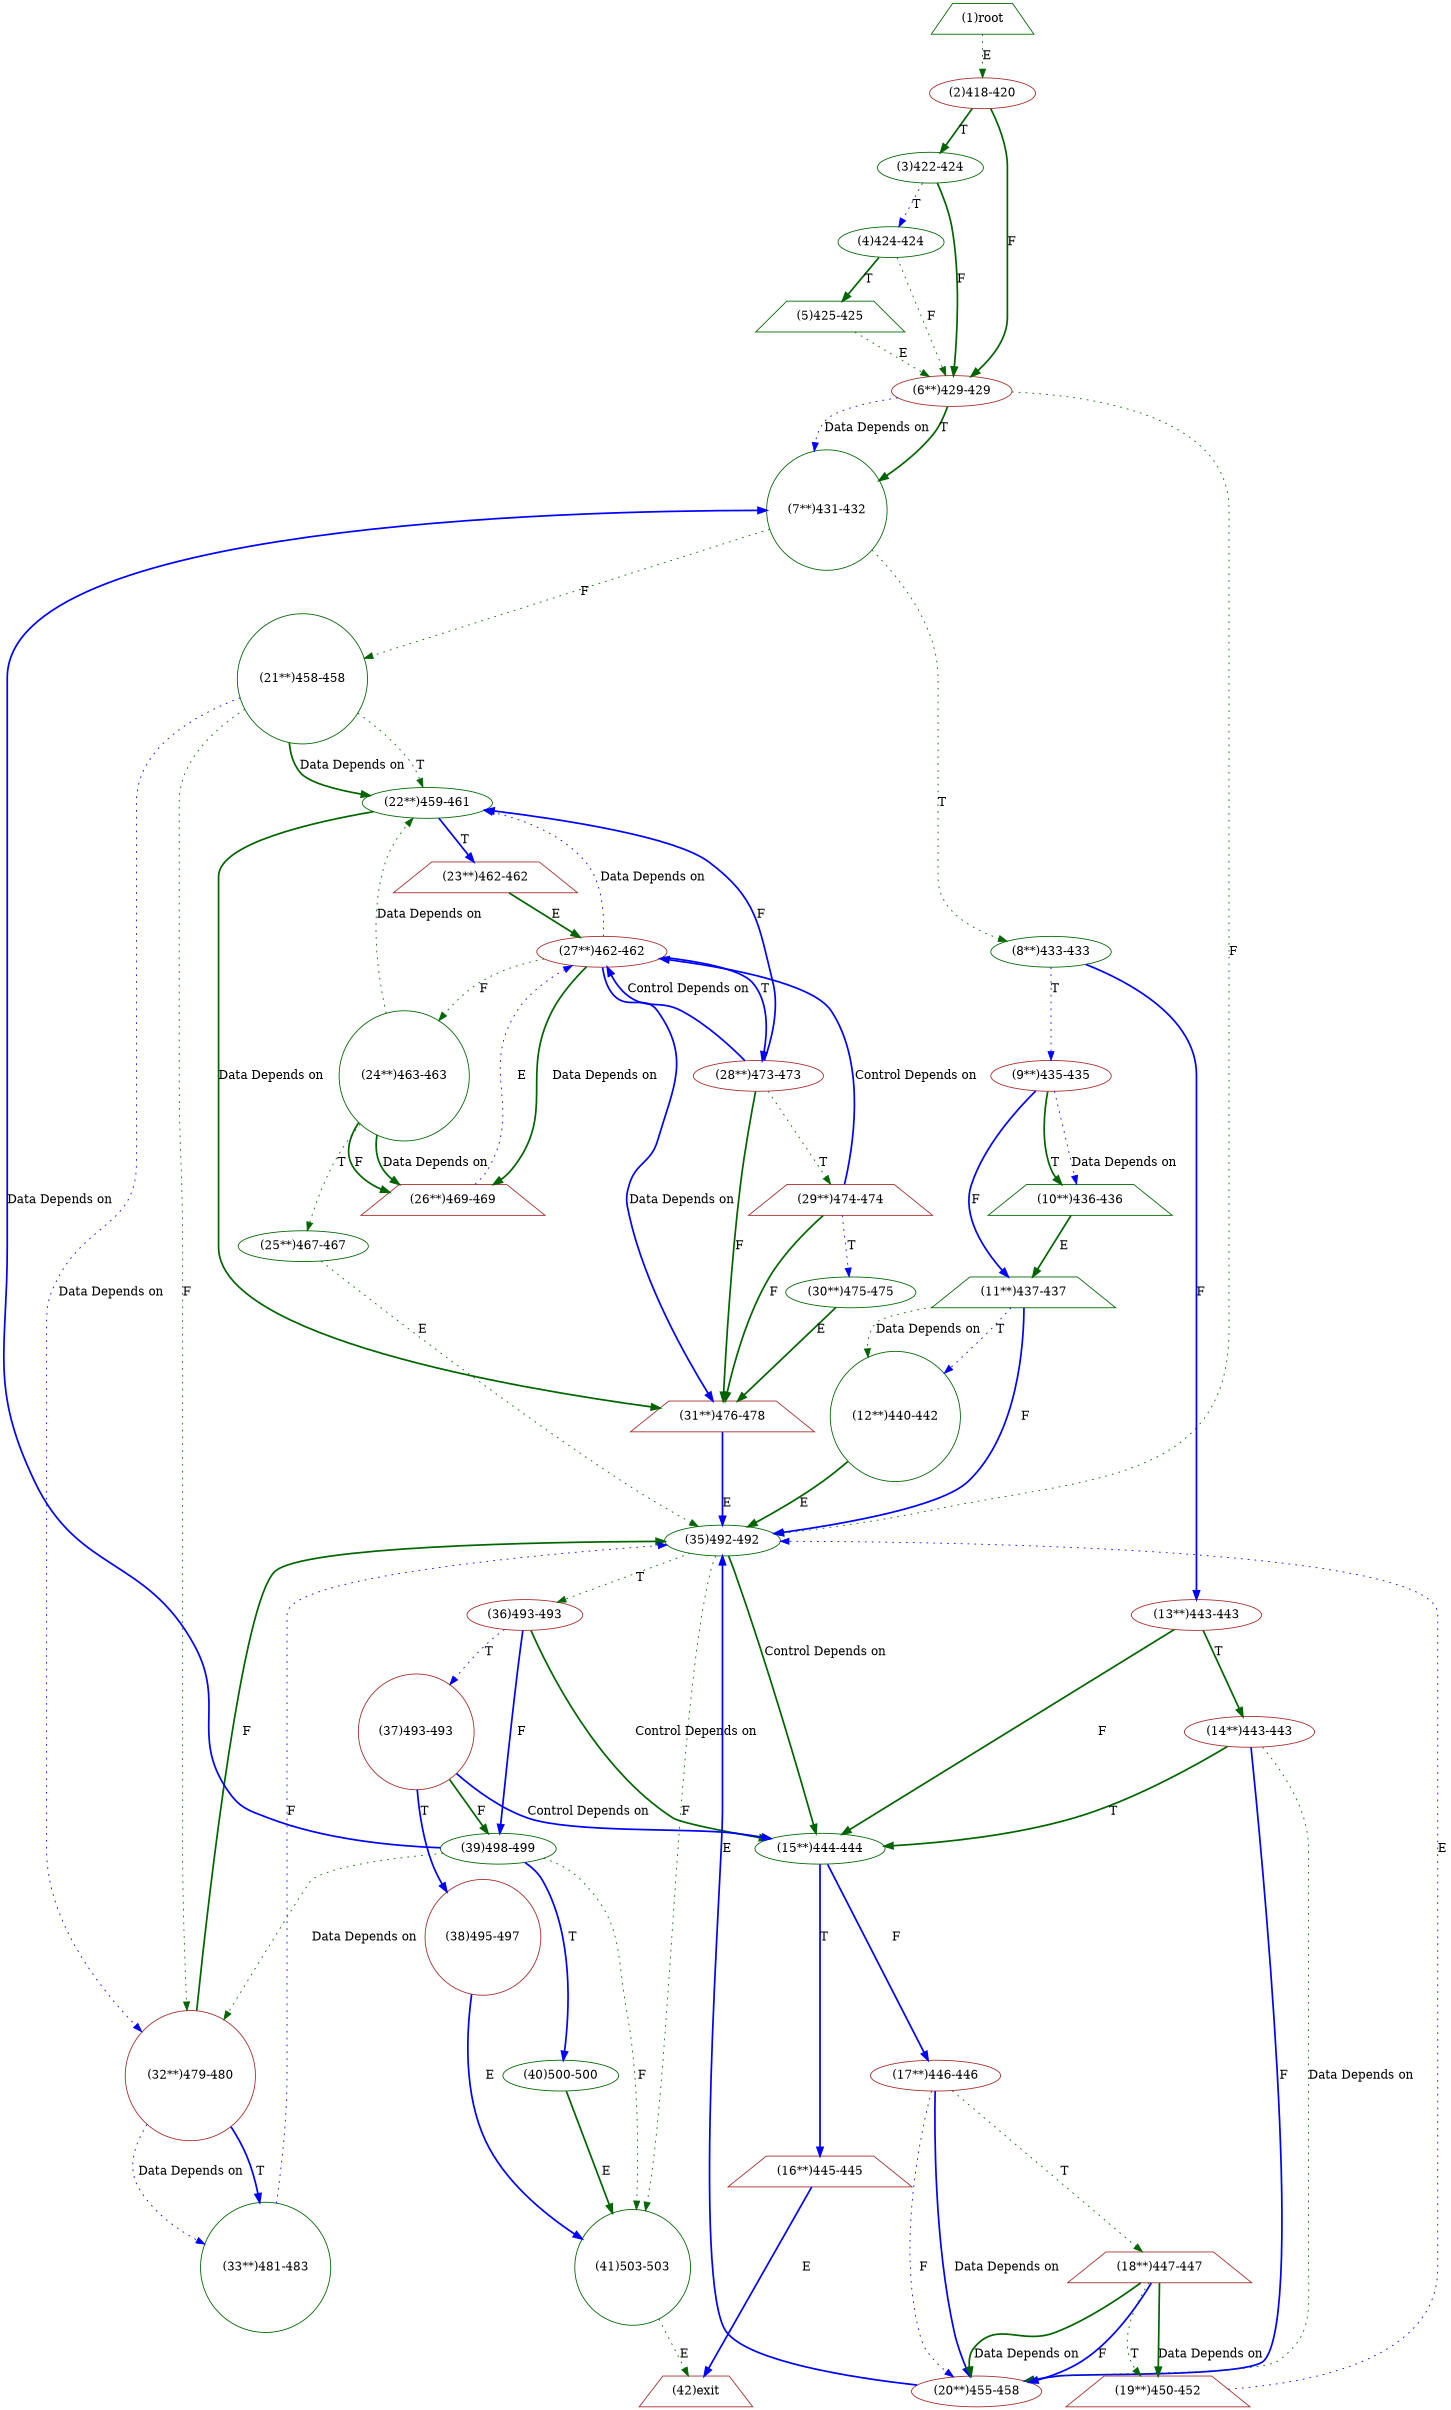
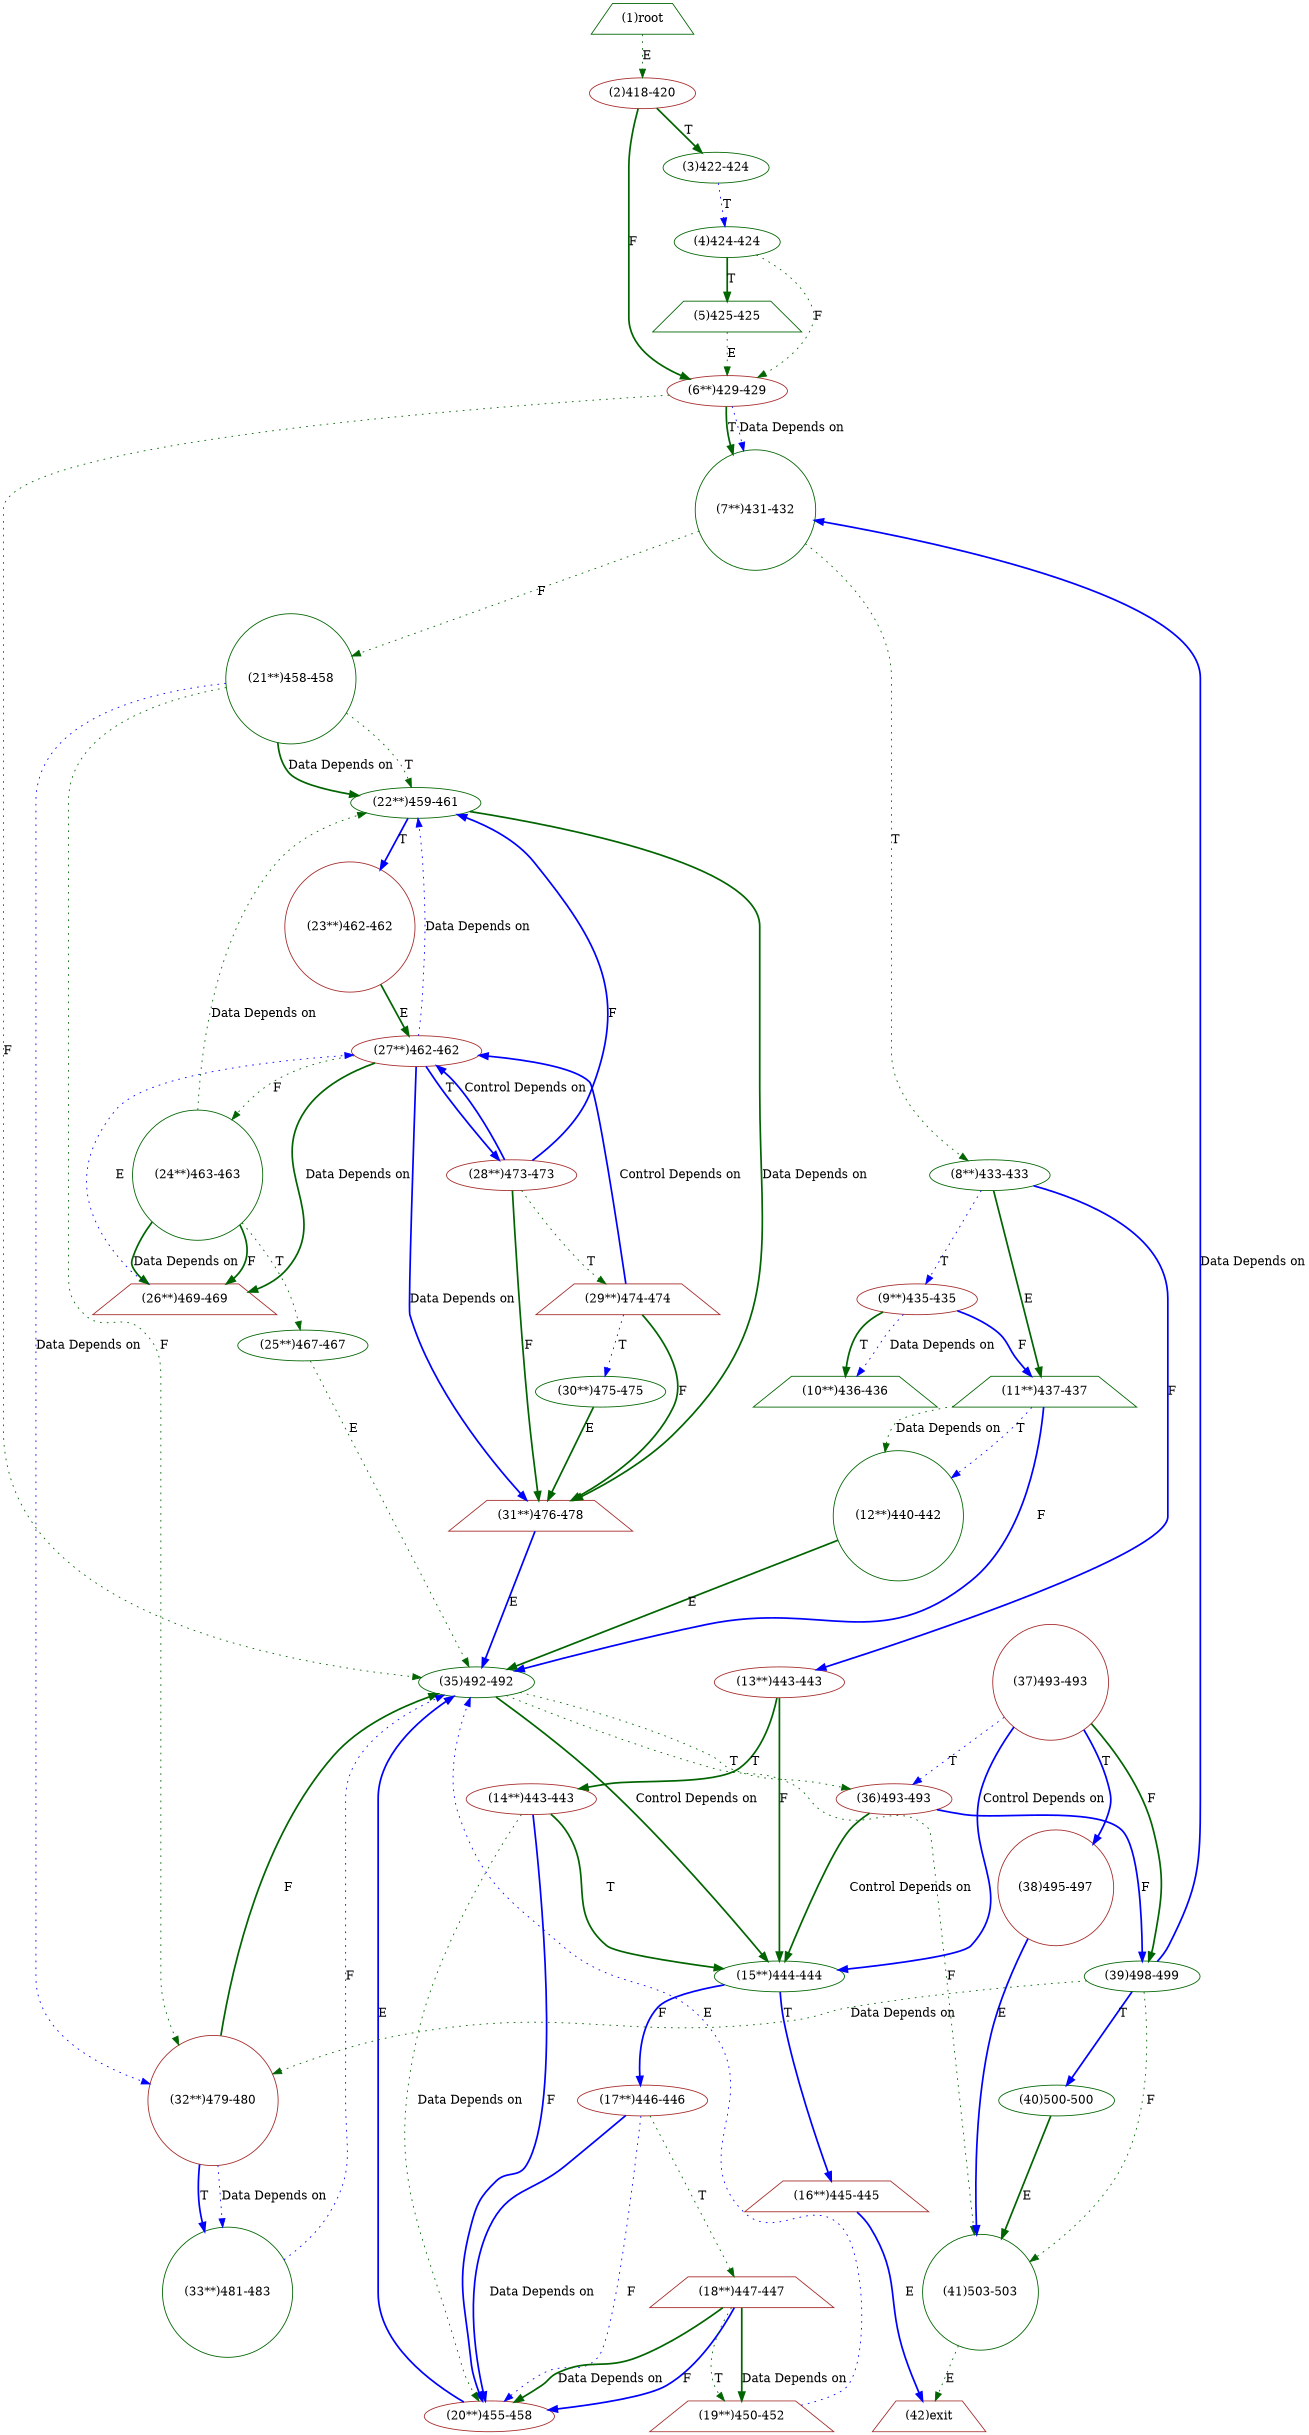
edge "(3)422-424" -> "(6**)429-429": removed, label "F"
node "(23**)462-462": shape trapezium -> circle
edge "(10**)436-436" -> "(11**)437-437": now "(8**)433-433" -> "(11**)437-437"
edge "(36)493-493" -> "(37)493-493": reversed
